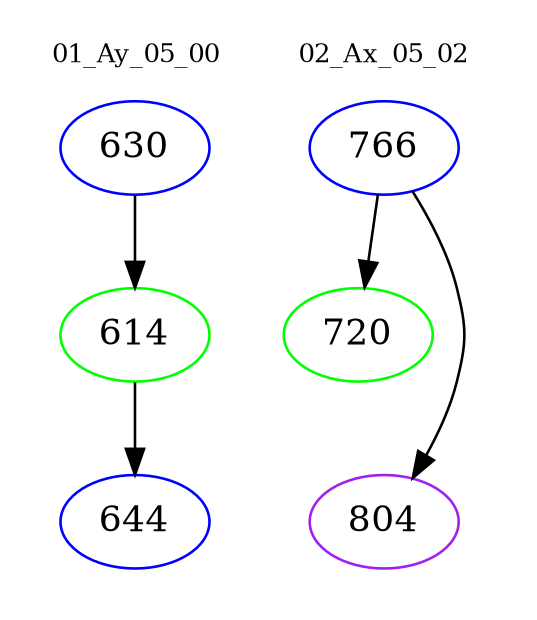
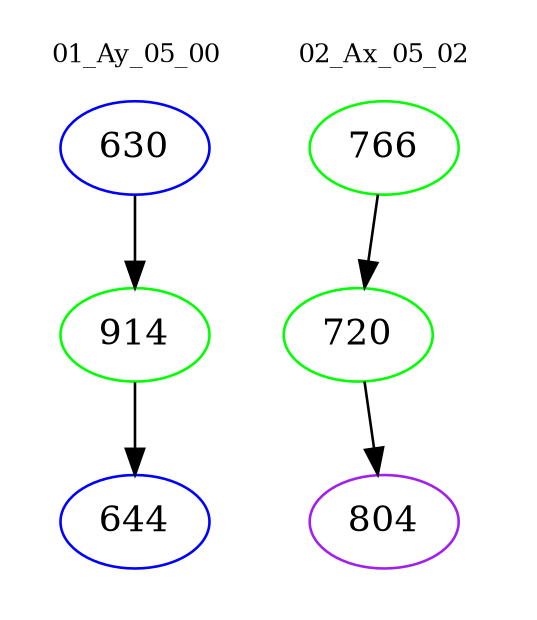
node "766": color blue -> green
edge "766" -> "804": now "720" -> "804"
node "614": label "614" -> "914"
